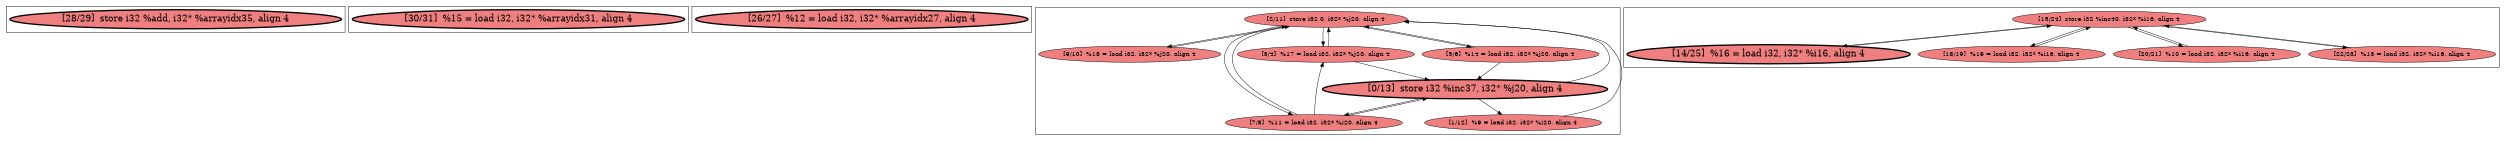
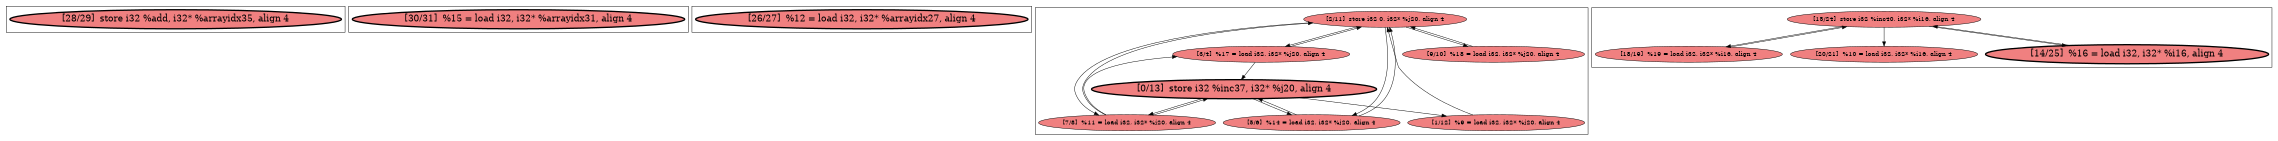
edge "[20/21]  %10 = load i32, i32* %i16, align 4" -> "[15/24]  store i32 %inc40, i32* %i16, align 4": removed
edge "[0/13]  store i32 %inc37, i32* %j20, align 4" -> "[2/11]  store i32 0, i32* %j20, align 4": now "[0/13]  store i32 %inc37, i32* %j20, align 4" -> "[5/6]  %14 = load i32, i32* %j20, align 4"
node "[22/23]  %13 = load i32, i32* %i16, align 4": removed
